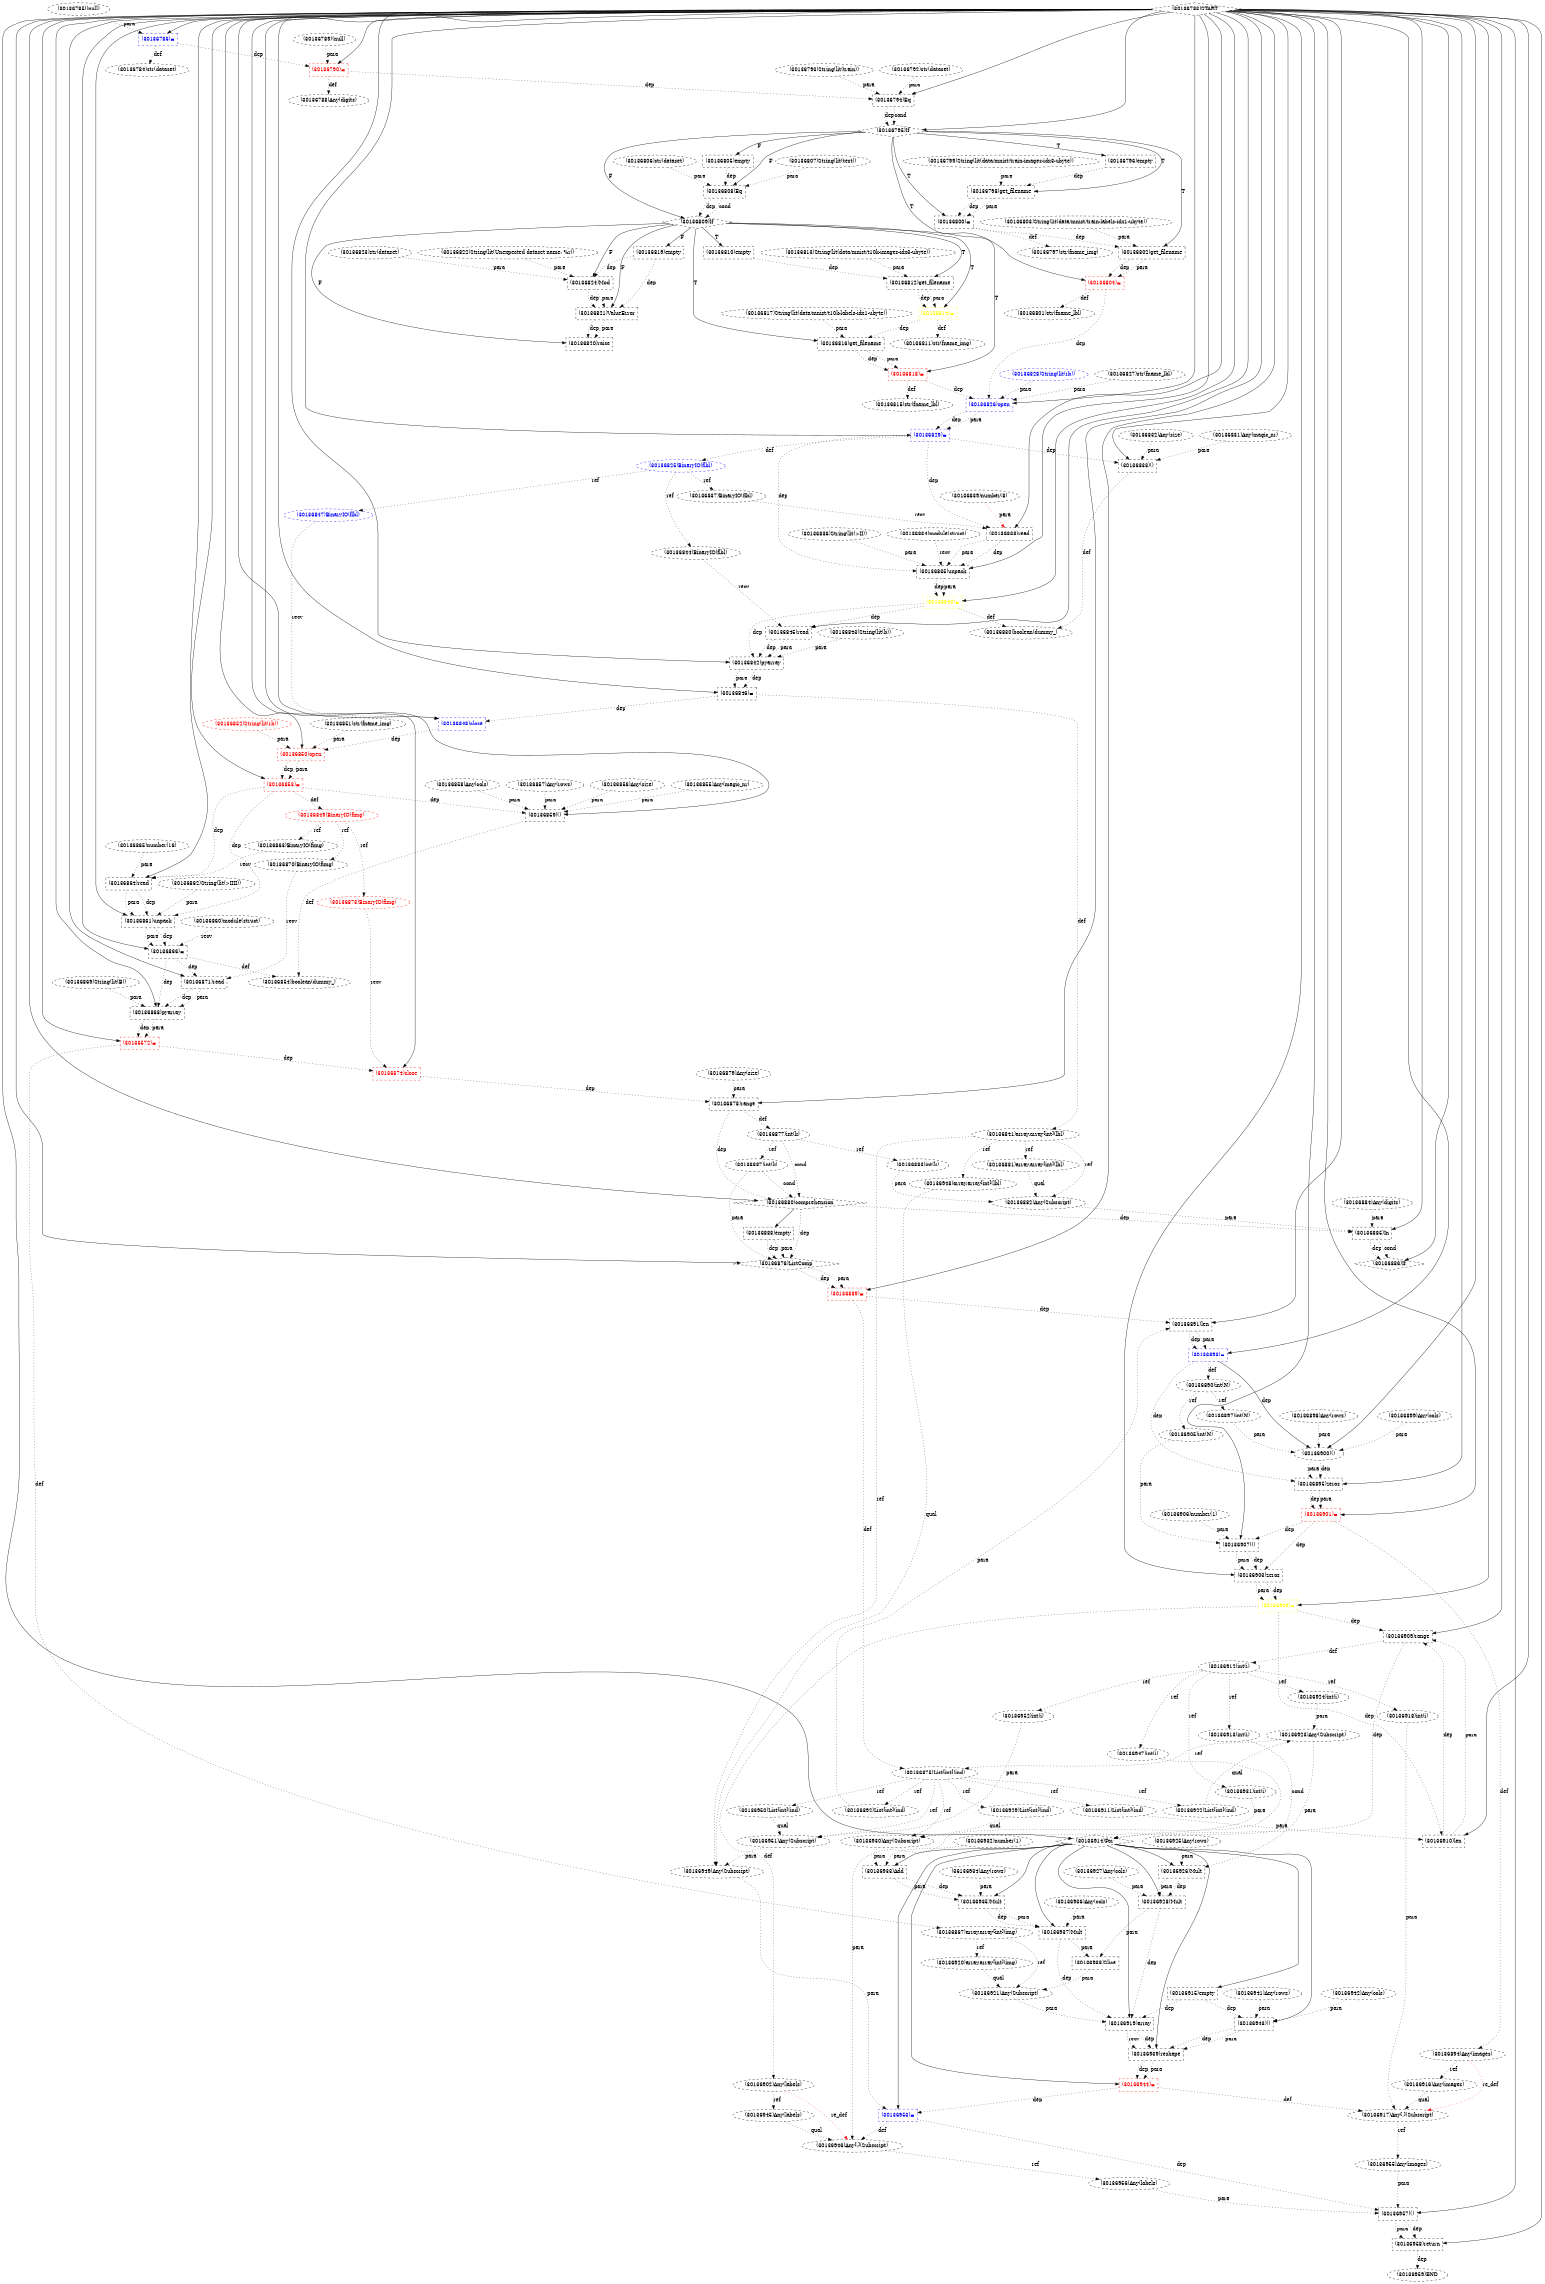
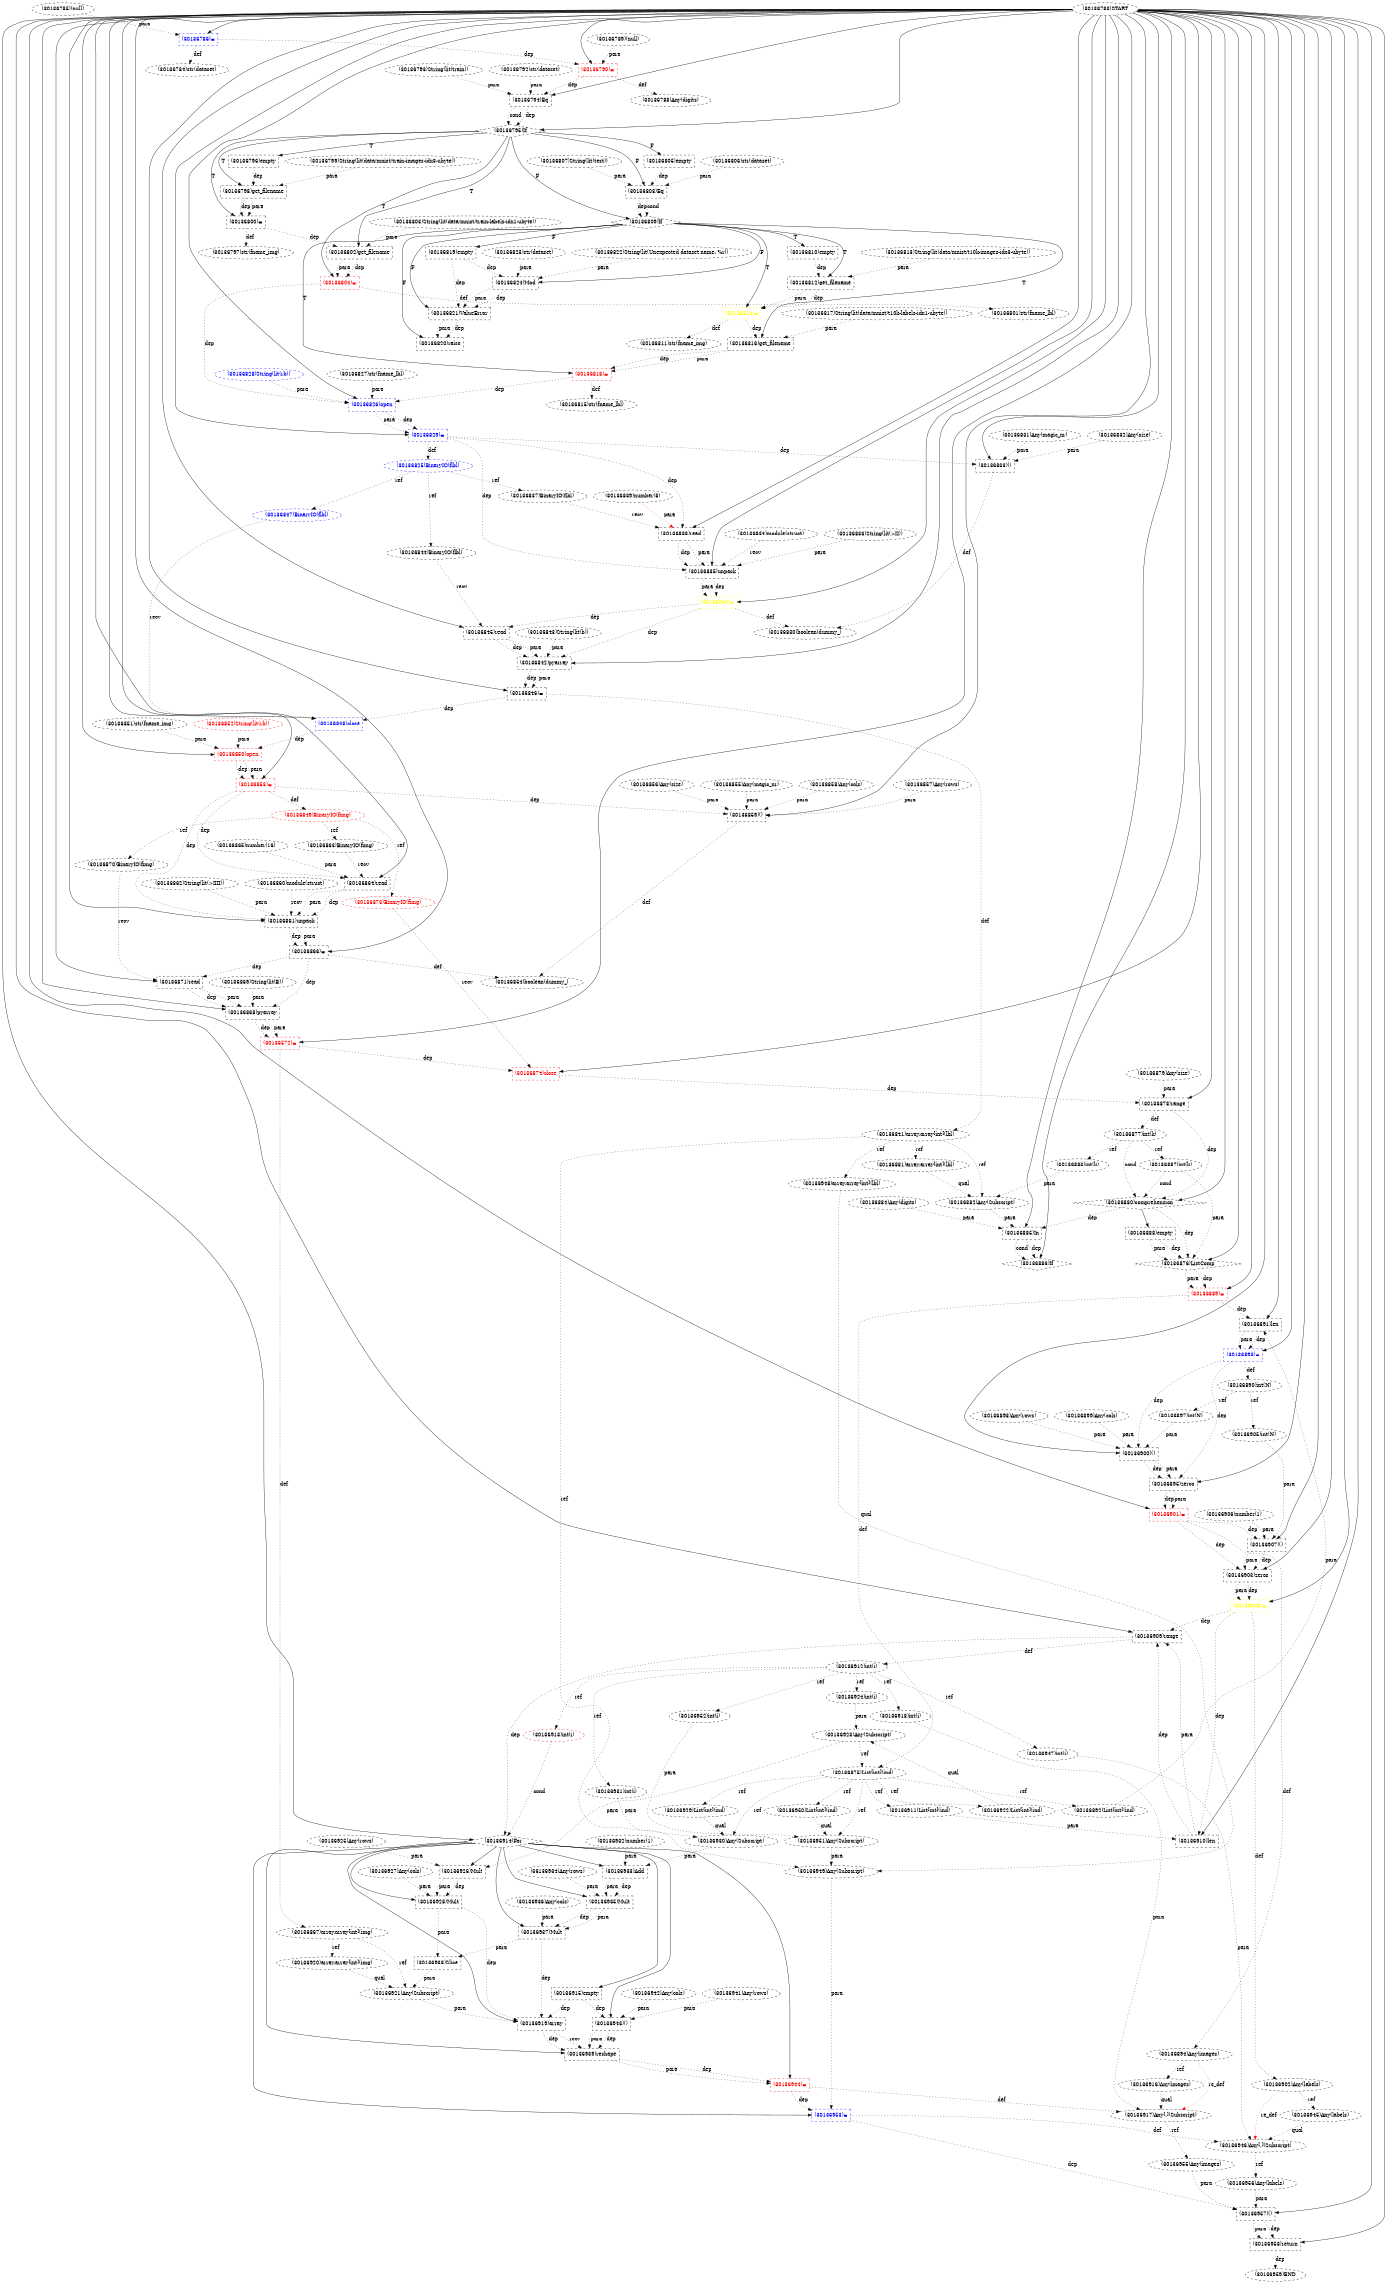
node "(30136783)START": shape diamond -> ellipse
edge "(30136860)module(struct)" -> "(30136866)=": now "(30136860)module(struct)" -> "(30136861)unpack"
edge "(30136893)=" -> "(30136900)()": style solid -> dotted
node "(30136900)()": shape ellipse -> box
node "(30136913)int(i)": color black -> red
